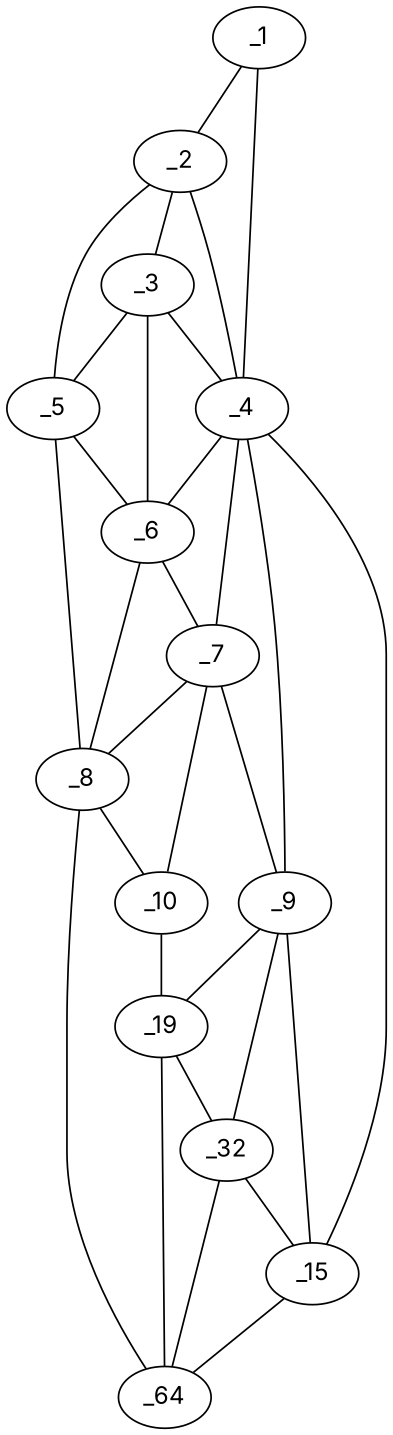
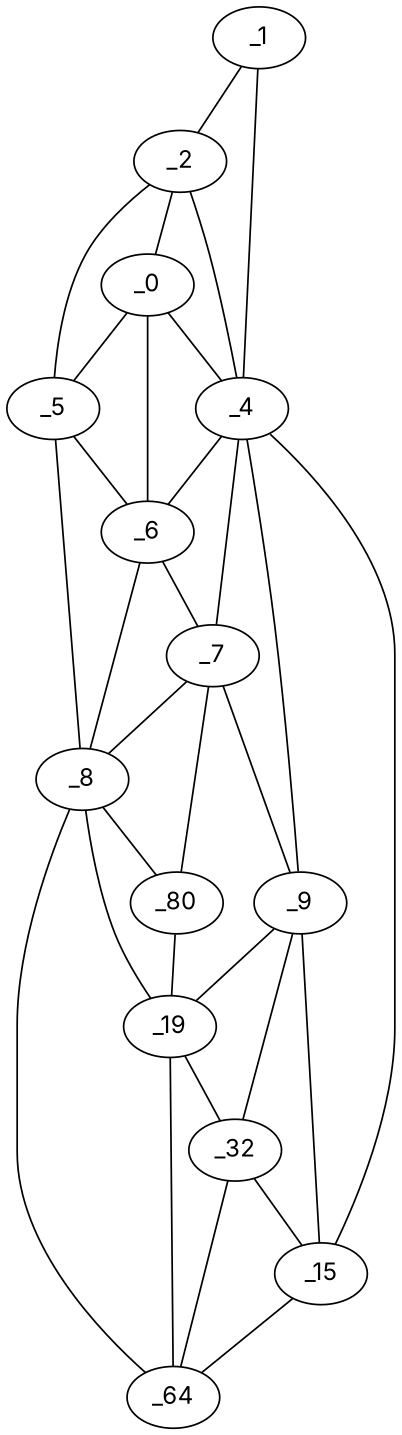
node "_3": label "_3" -> "_0"
node "_10": label "_10" -> "_80"
edge "_8" -- "_19": added
